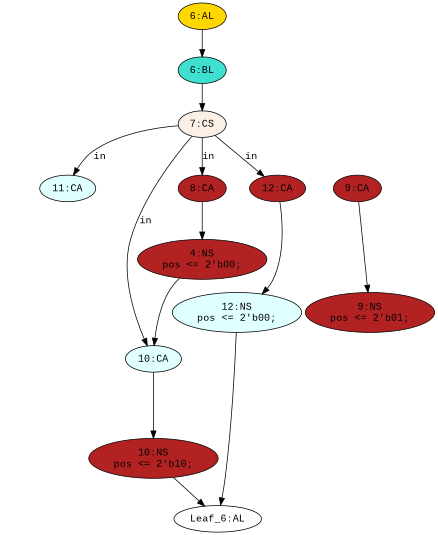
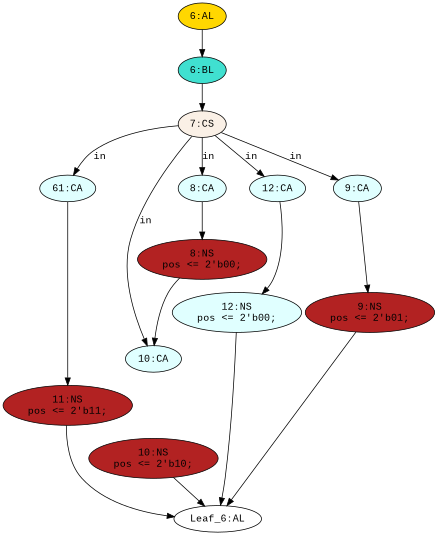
edge "7:CS" -> "9:CA": added, label "in"
node "11:CA": label "11:CA" -> "61:CA"
node "8:CA": fillcolor firebrick -> lightcyan
node "12:CA": fillcolor firebrick -> lightcyan
node "9:CA": fillcolor firebrick -> lightcyan
node "4:NS pos <= 2'b00;": label "4:NS pos <= 2'b00;" -> "8:NS pos <= 2'b00;"
edge "10:CA" -> "10:NS pos <= 2'b10;": removed
node "11:NS pos <= 2'b11;": added
edge "9:NS pos <= 2'b01;" -> "Leaf_6:AL": added
